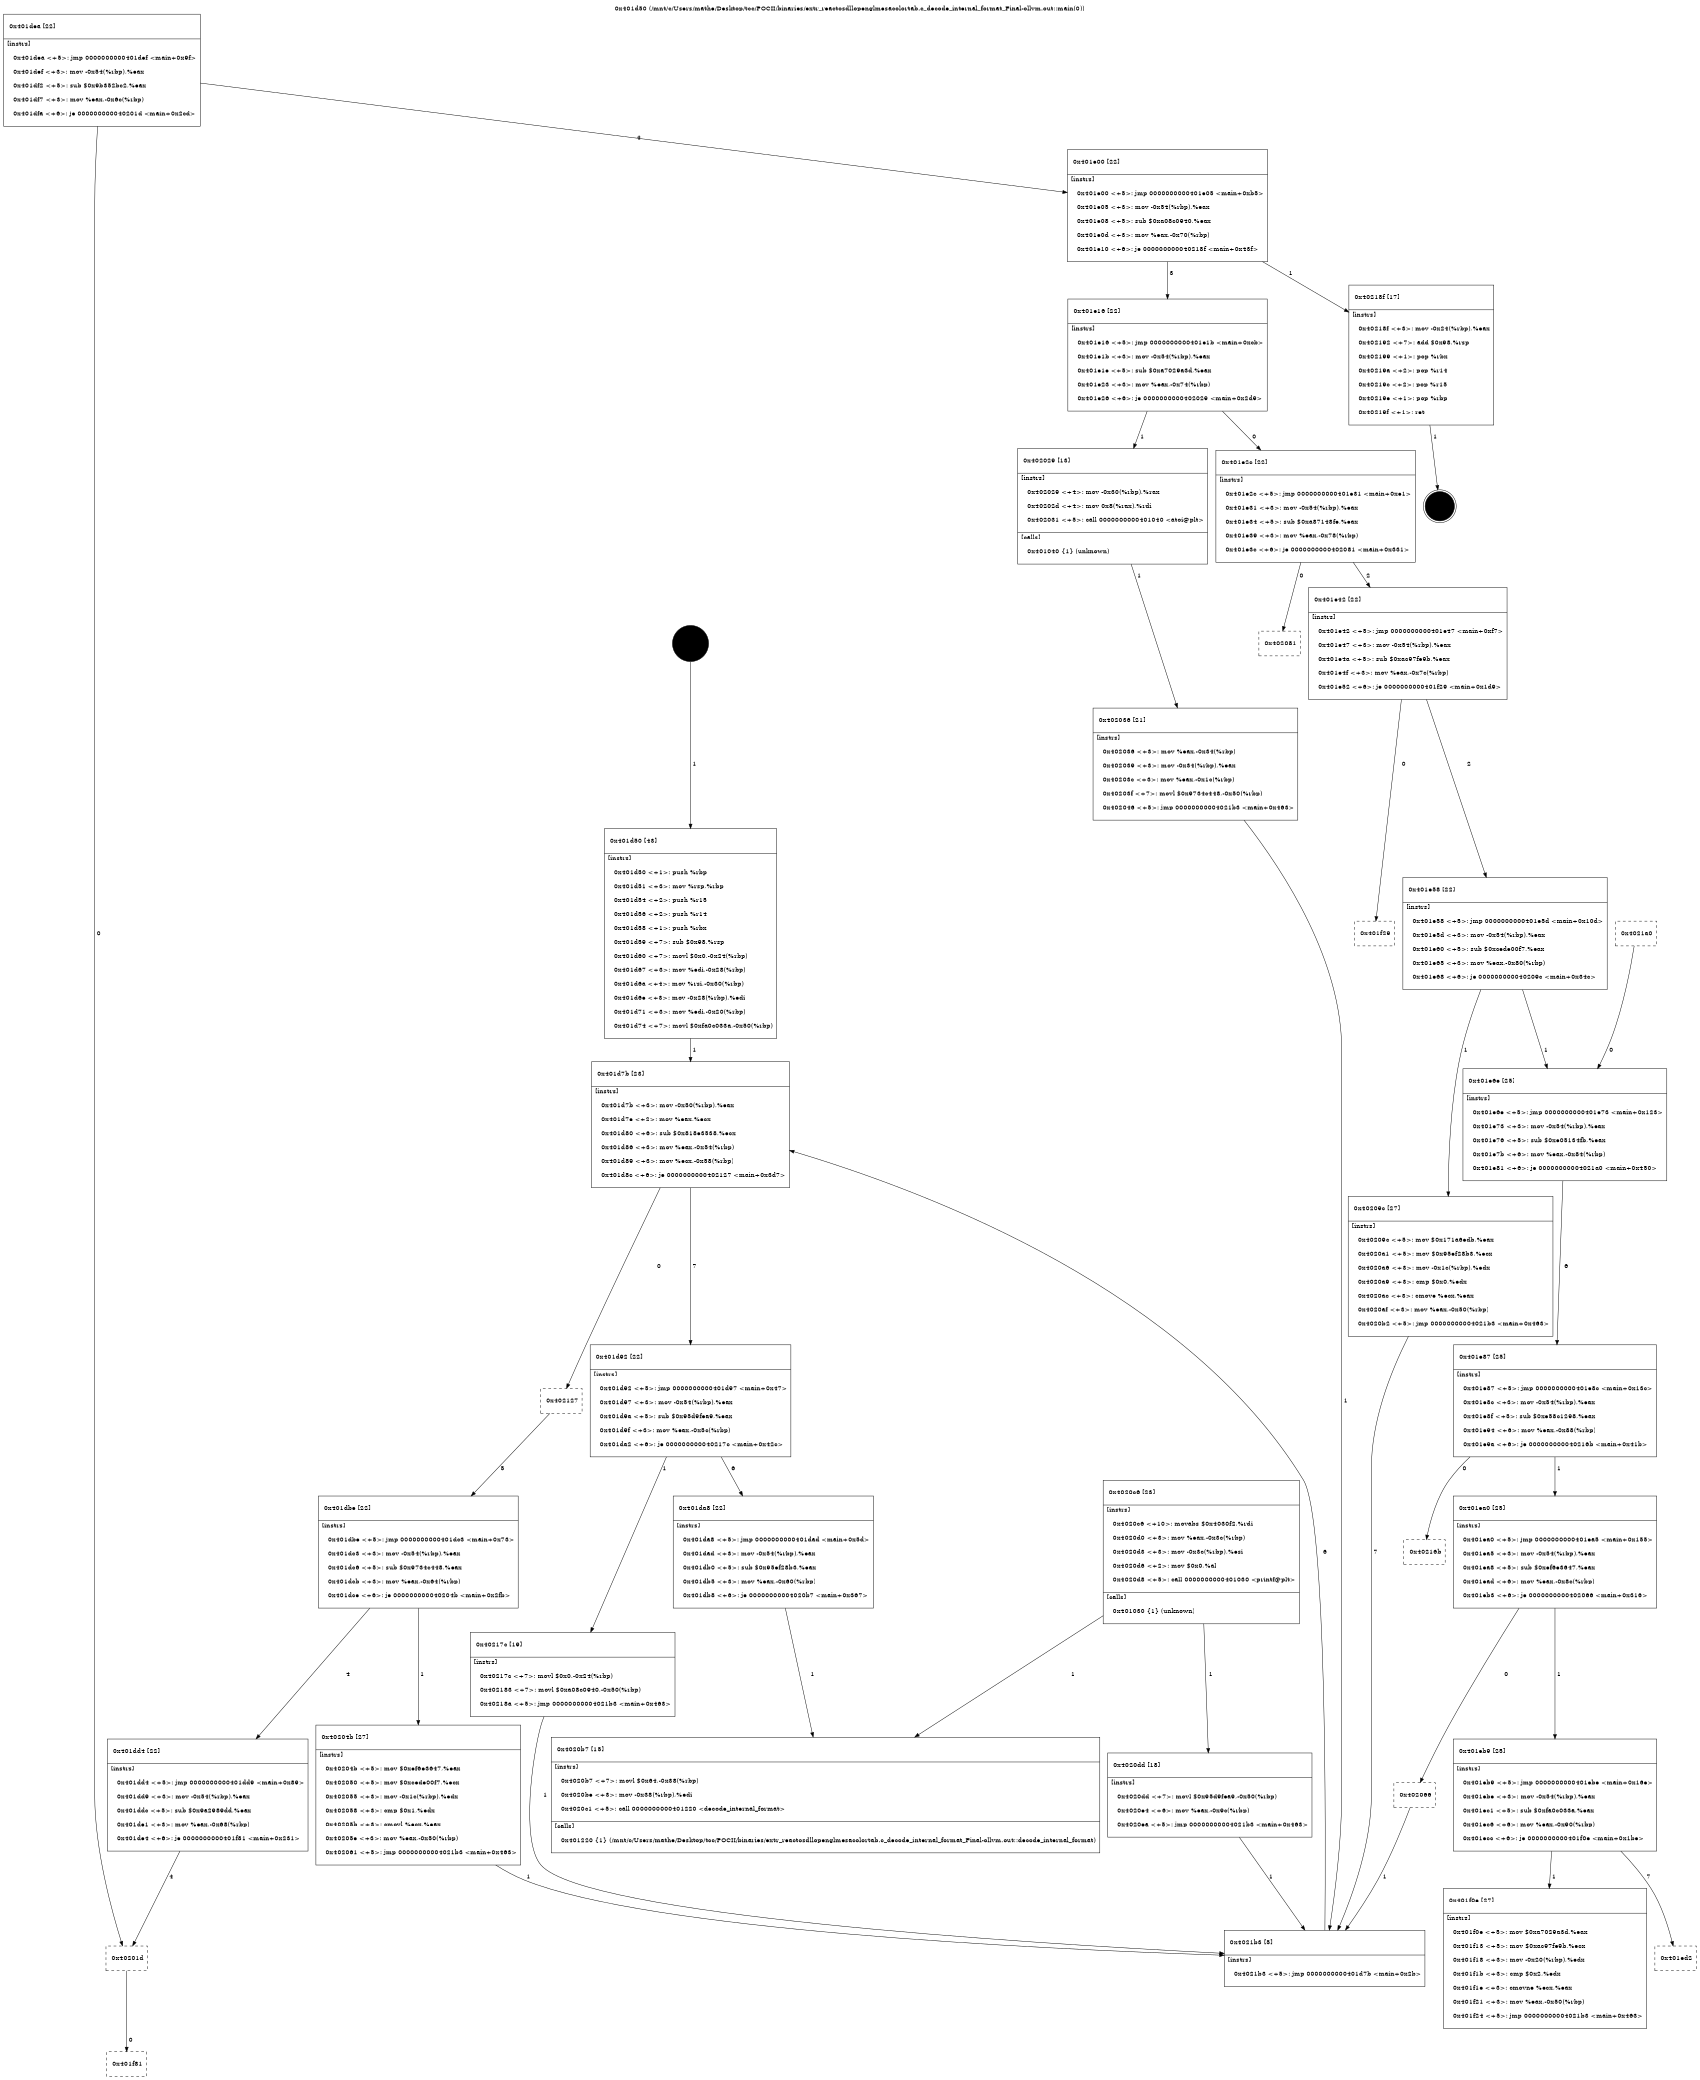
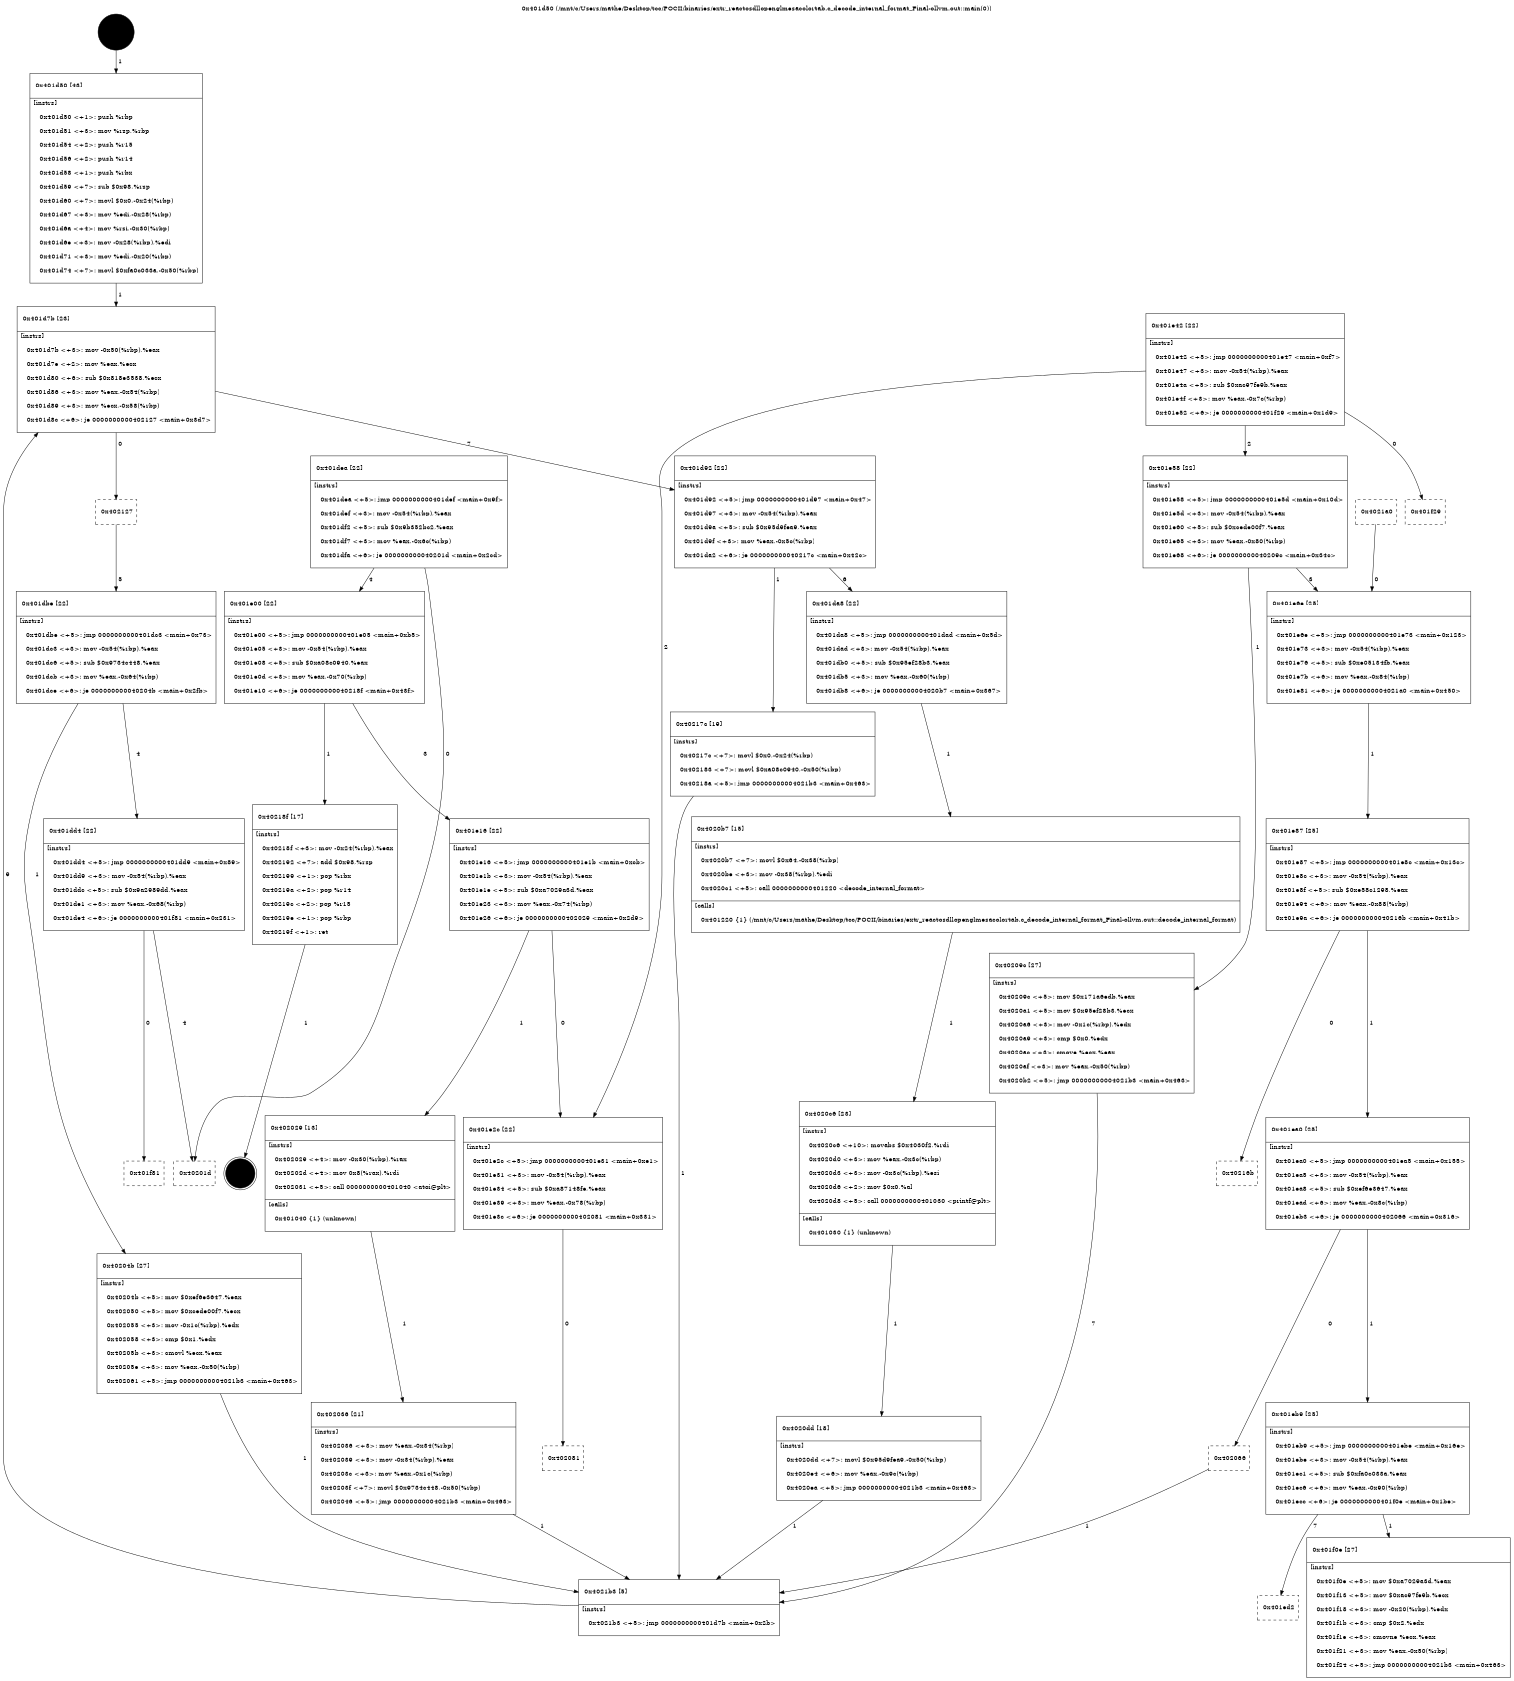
edge "0x401e2c [22]" -> "0x401e42 [22]": reversed
edge "0x401e58 [22]" -> "0x401e6e [25]": label " 1" -> " 3"
edge "0x401e6e [25]" -> "0x401e87 [25]": label " 6" -> " 1"
edge "0x4021b3 [5]" -> "0x401d7b [23]": label " 6" -> " 9"
edge "0x4020c6 [23]" -> "0x4020b7 [15]": reversed
edge "0x40201d" -> "0x401f81": now "0x401dd4 [22]" -> "0x401f81"
